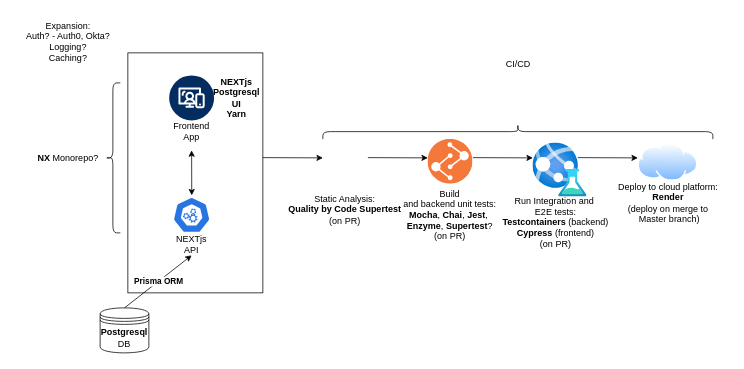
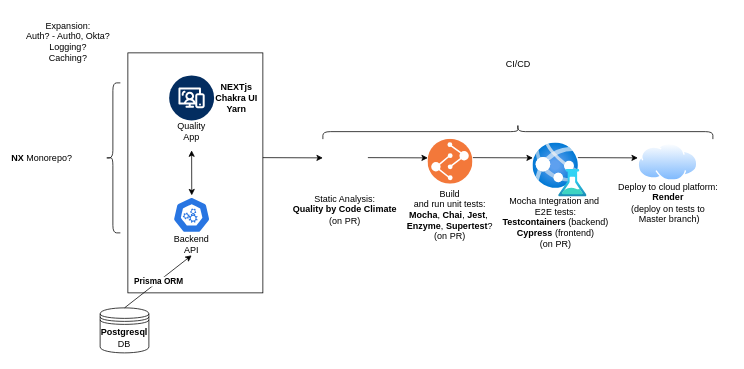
node "NEXTjs Postgresql UI Yarn": label "NEXTjs Postgresql UI Yarn" -> "NEXTjs Chakra UI Yarn"
node "Frontend App": label "Frontend App" -> "Quality App"
node "NX Monorepo?": moved (68, 158) -> (42, 158)
node "Deploy to cloud platform: Render (deploy on merge to Master branch)": label "Deploy to cloud platform: Render (deploy on merge to Master branch)" -> "Deploy to cloud platform: Render (deploy on tests to Master branch)"
node "Static Analysis: Quality by Code Supertest (on PR)": label "Static Analysis: Quality by Code Supertest (on PR)" -> "Static Analysis: Quality by Code Climate (on PR)"
node "Build and backend unit tests: Mocha, Chai, Jest, Enzyme, Supertest? (on PR)": label "Build and backend unit tests: Mocha, Chai, Jest, Enzyme, Supertest? (on PR)" -> "Build and run unit tests: Mocha, Chai, Jest, Enzyme, Supertest? (on PR)"
node "Run Integration and E2E tests: Testcontainers (backend) Cypress (frontend) (on PR)": label "Run Integration and E2E tests: Testcontainers (backend) Cypress (frontend) (on PR)" -> "Mocha Integration and E2E tests: Testcontainers (backend) Cypress (frontend) (on PR)"
node "NEXTjs API": label "NEXTjs API" -> "Backend API"
